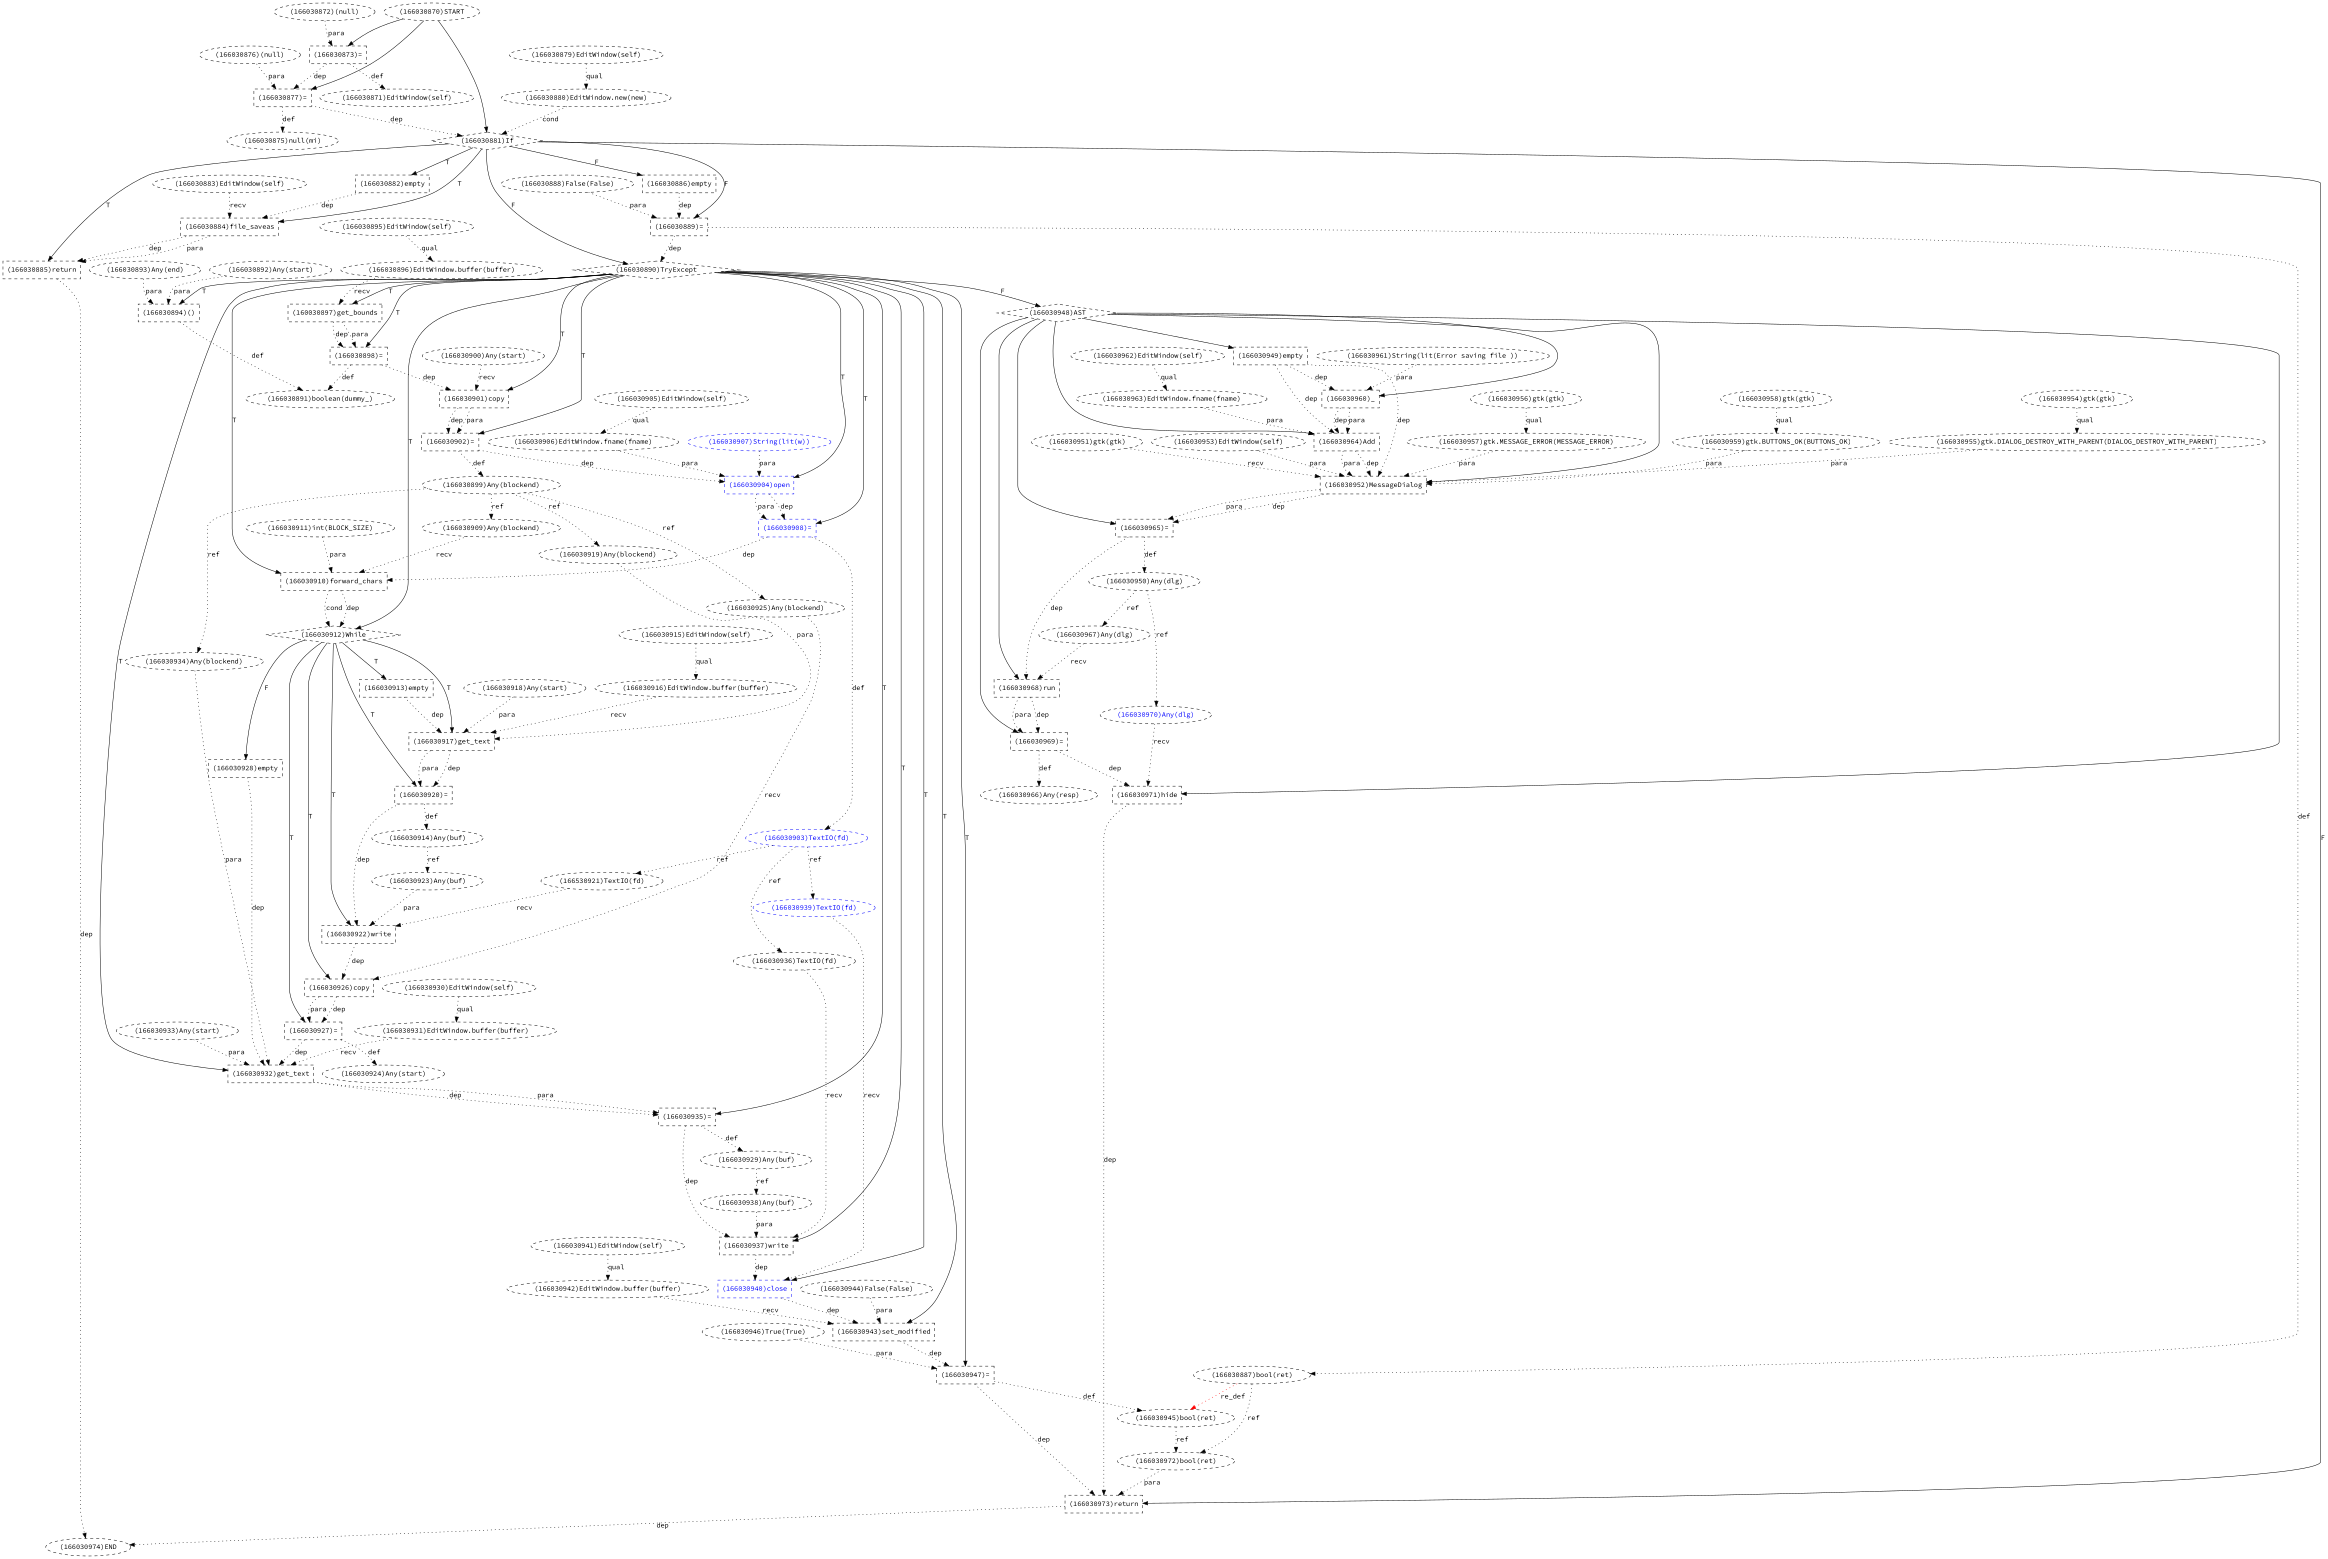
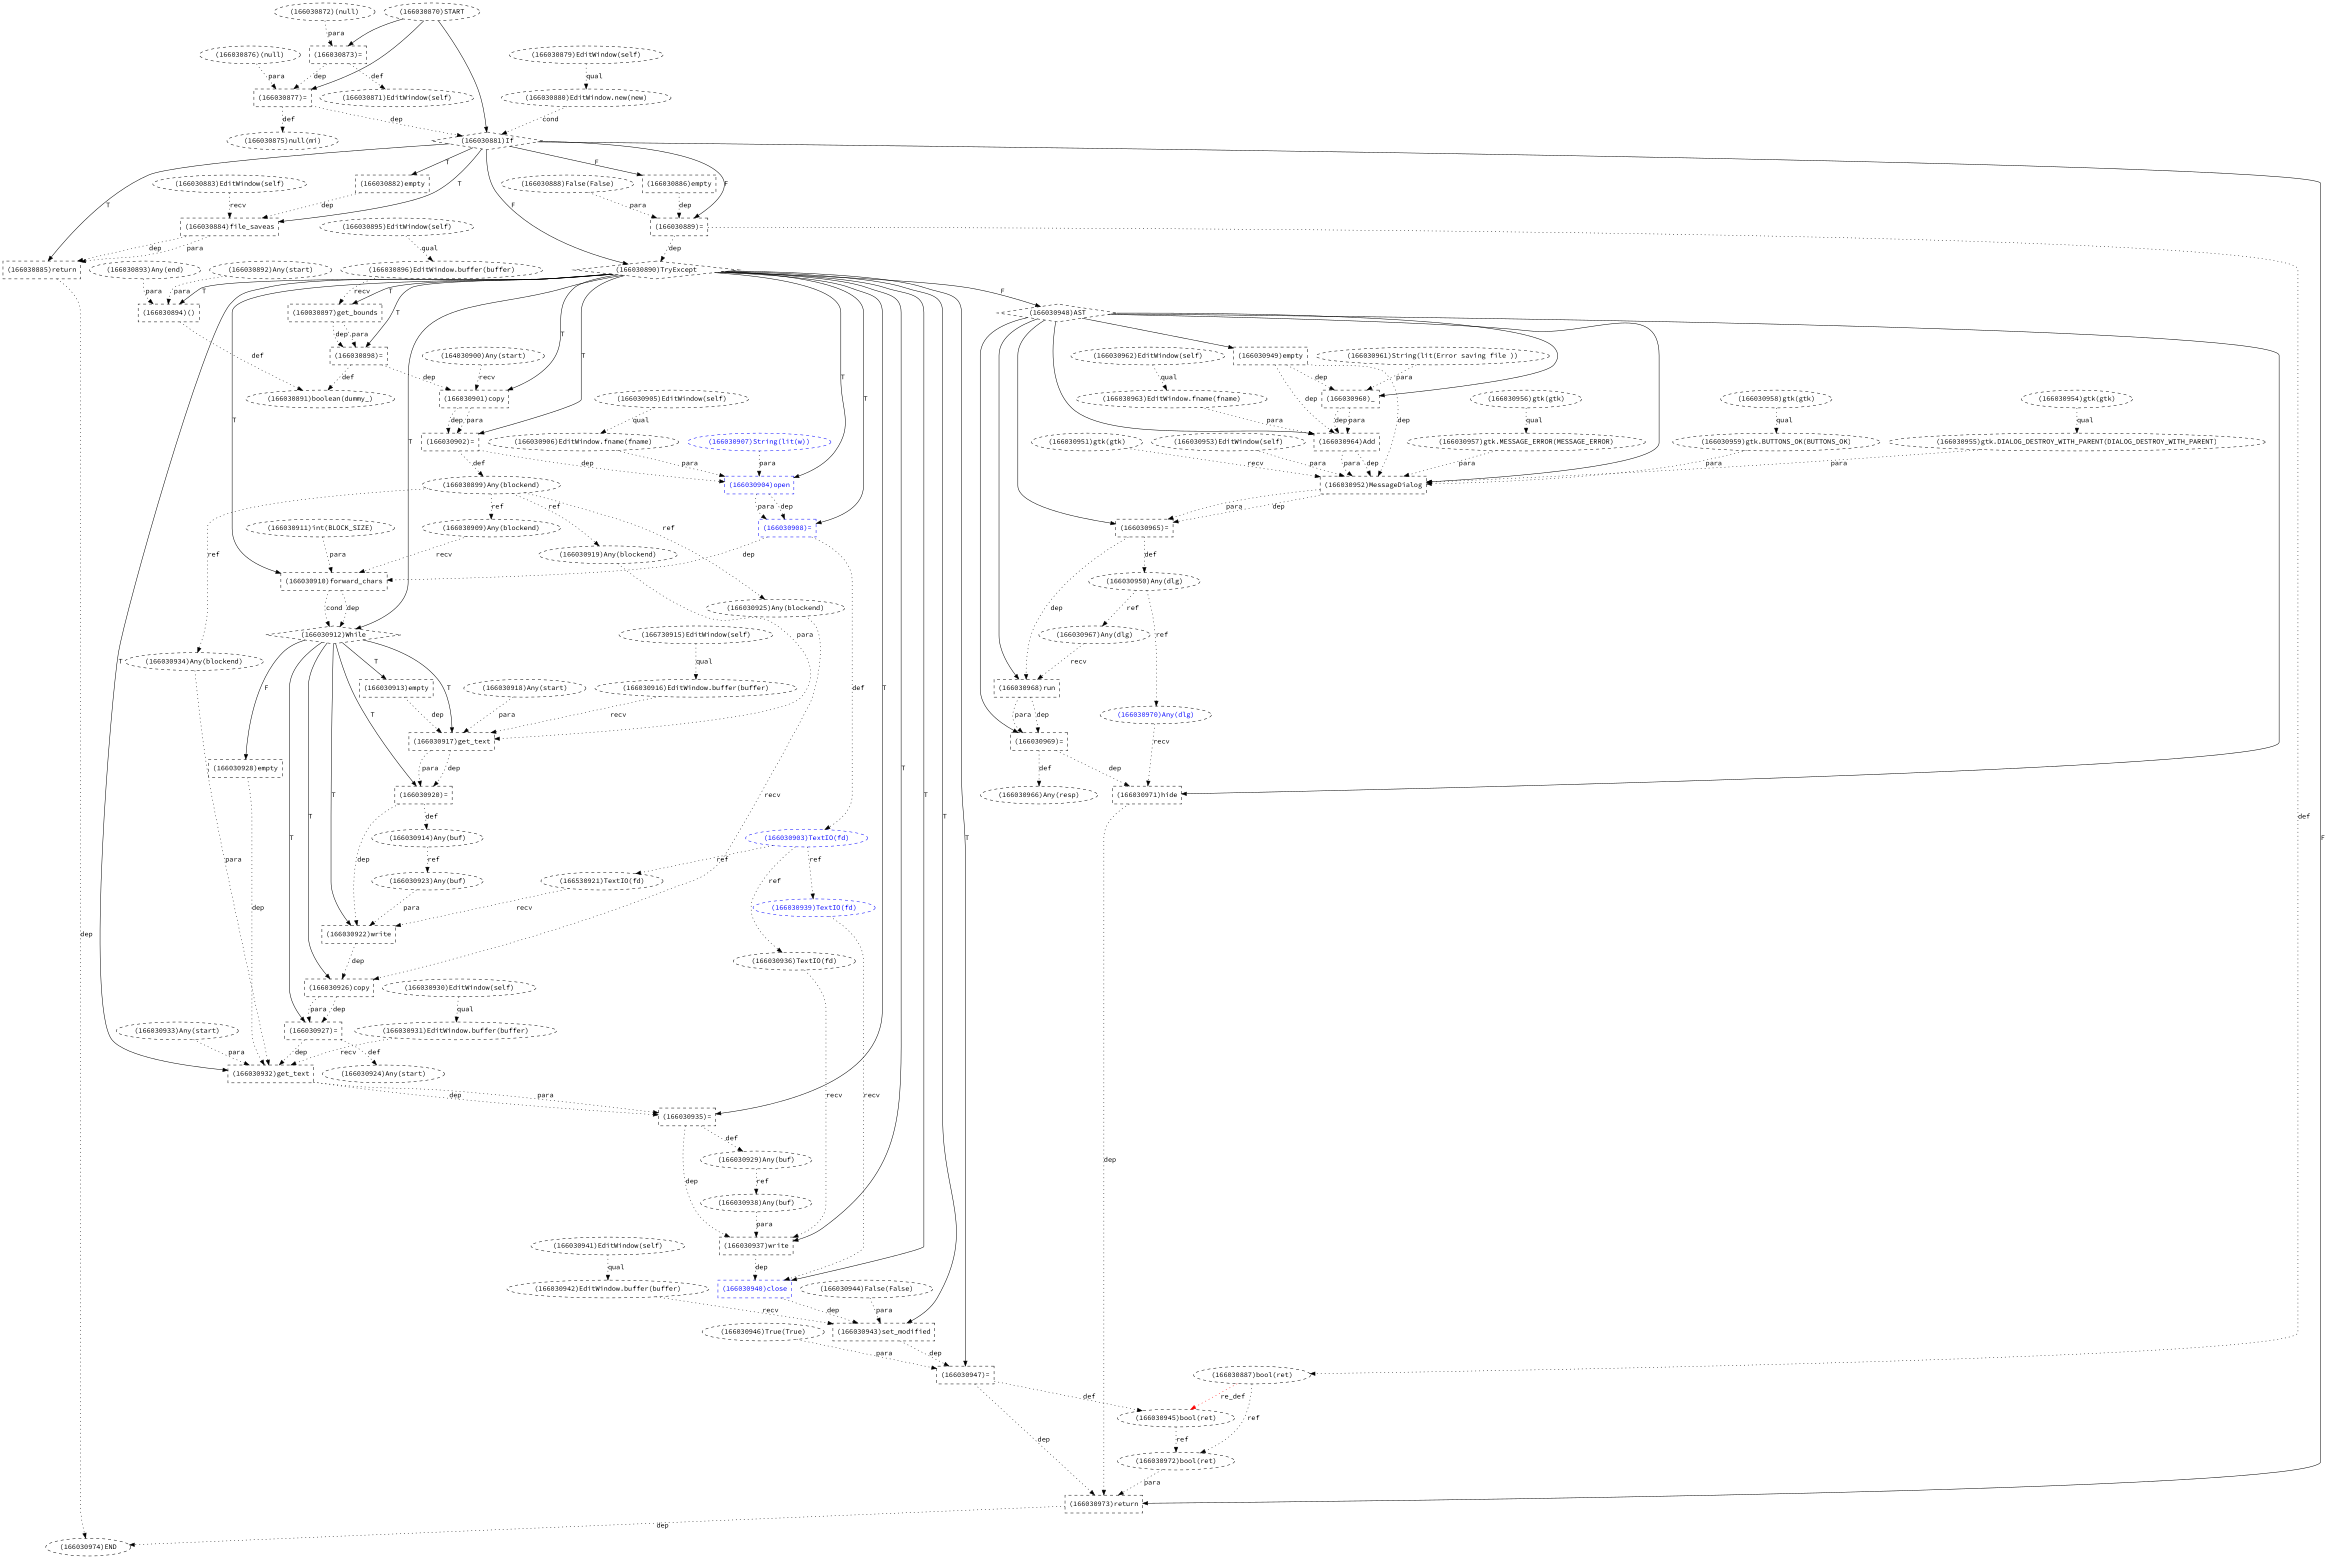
node "(166030900)Any(start)": label "(166030900)Any(start)" -> "(164030900)Any(start)"
node "(166030915)EditWindow(self)": label "(166030915)EditWindow(self)" -> "(166730915)EditWindow(self)"
